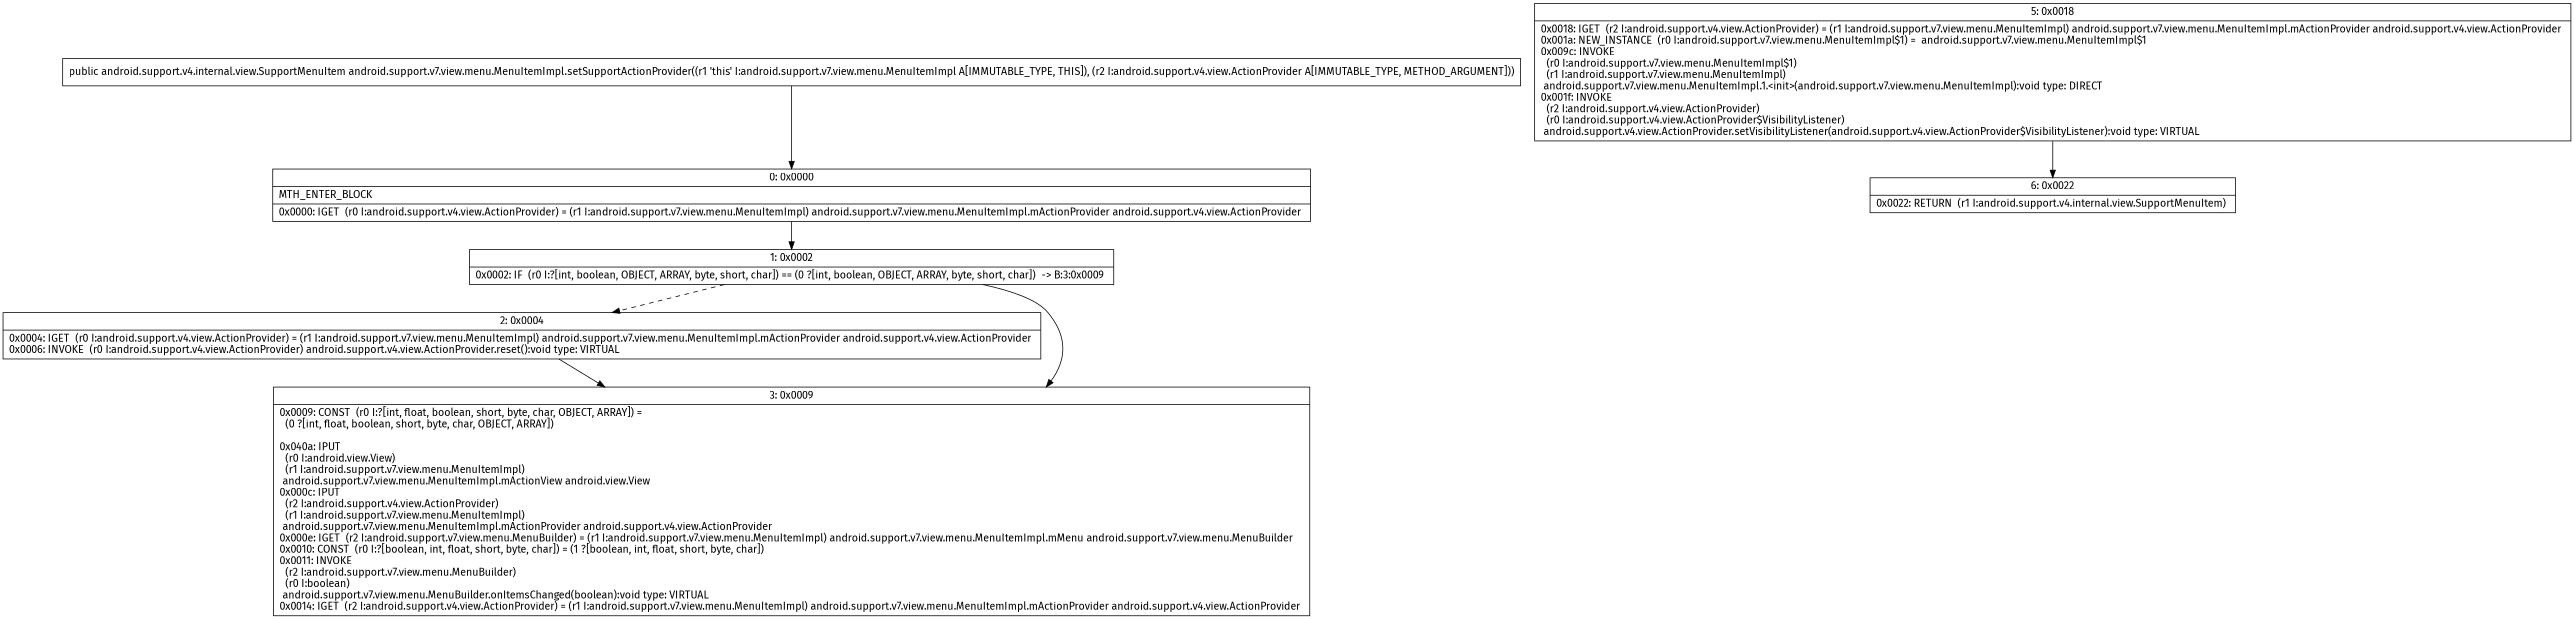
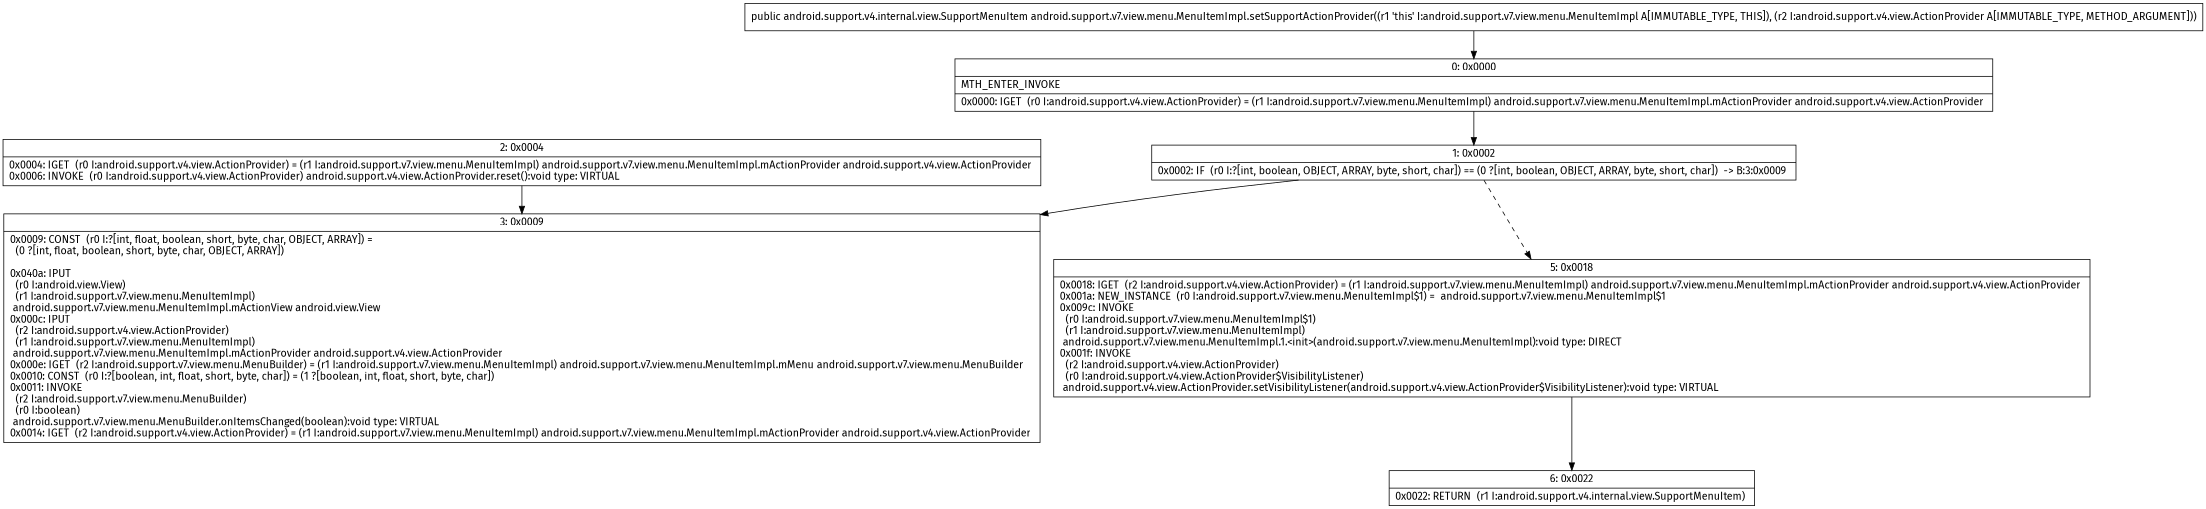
node "0: 0x0000": text "MTH_ENTER_BLOCK" -> "MTH_ENTER_INVOKE"
edge "1: 0x0002" -> "2: 0x0004": now "1: 0x0002" -> "5: 0x0018"
